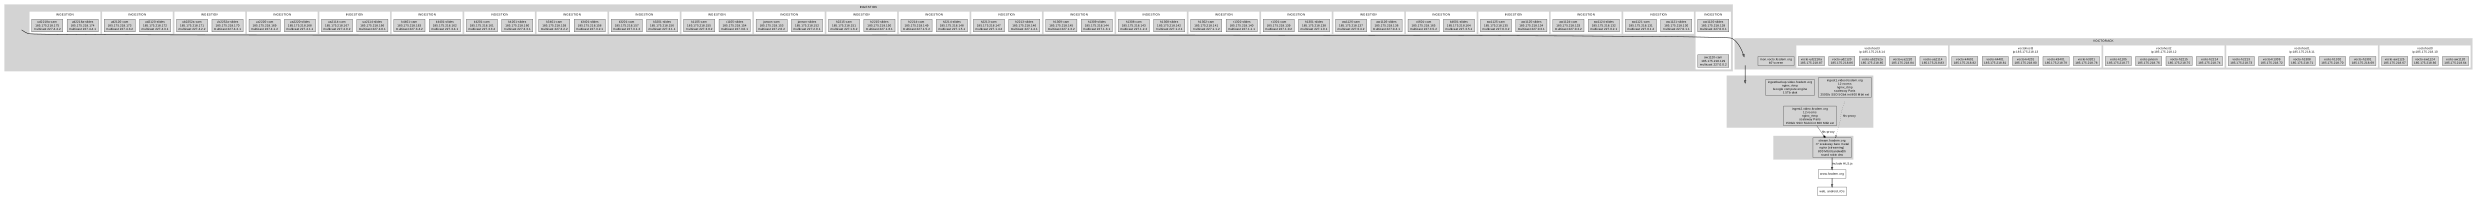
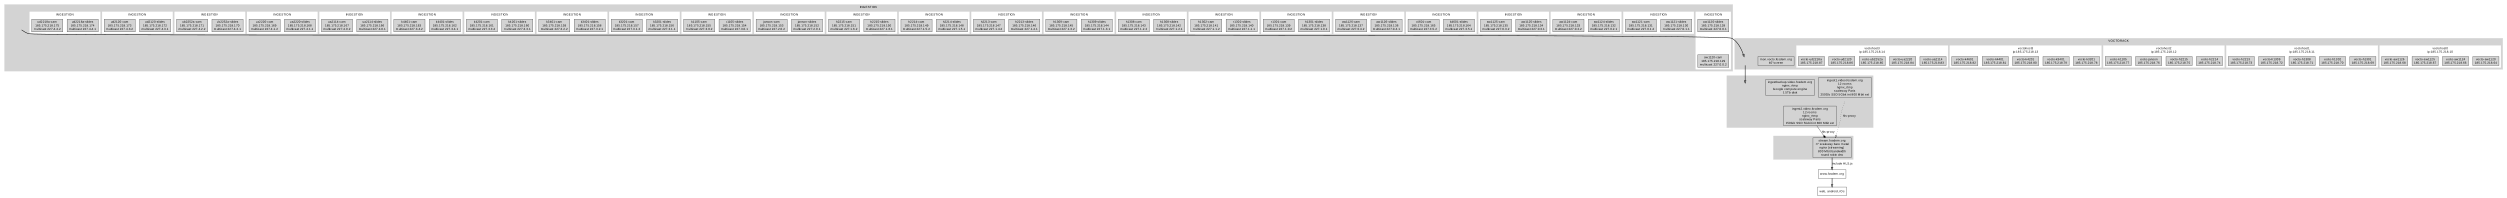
node "vocto-aw1126 185.175.218.68": added
